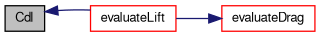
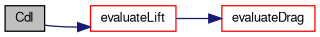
edge "evaluateLift" -> "Cdl": reversed
